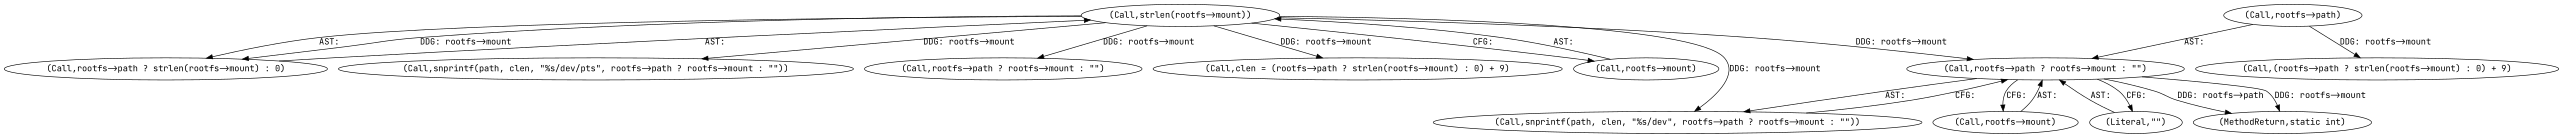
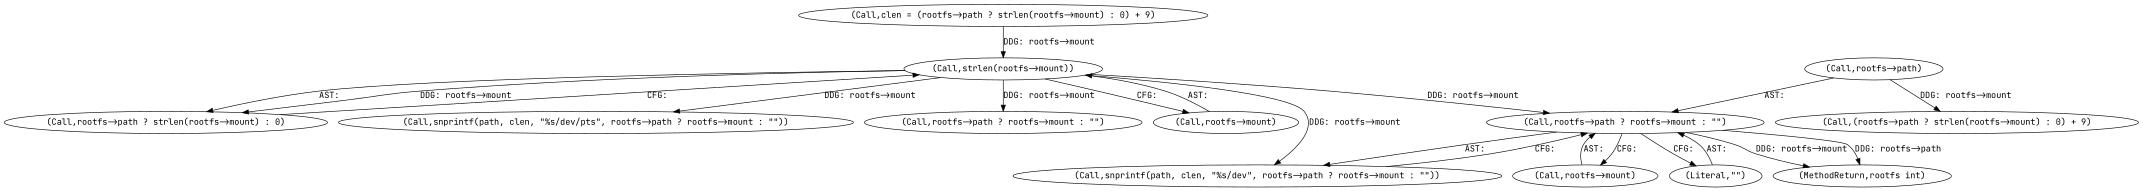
edge "(Call,strlen(rootfs->mount))" -> "(Call,clen = (rootfs->path ? strlen(rootfs->mount) : 0) + 9)": reversed
edge "(Call,rootfs->path ? strlen(rootfs->mount) : 0)" -> "(Call,strlen(rootfs->mount))": label "AST: " -> "CFG: "
node "(MethodReturn,static int)": label "(MethodReturn,static int)" -> "(MethodReturn,rootfs int)"
